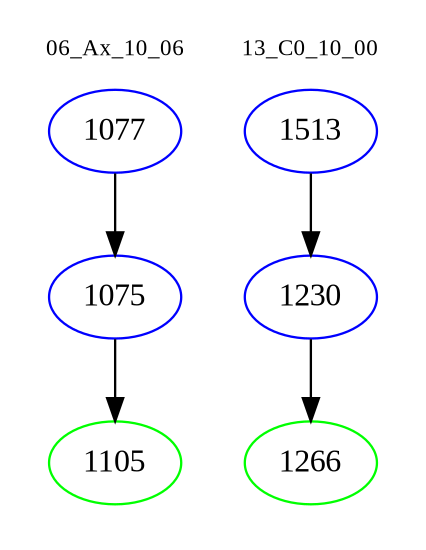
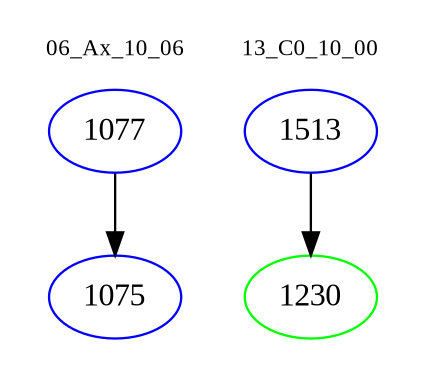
node "1230": color blue -> green
node "1105": removed
node "1266": removed
